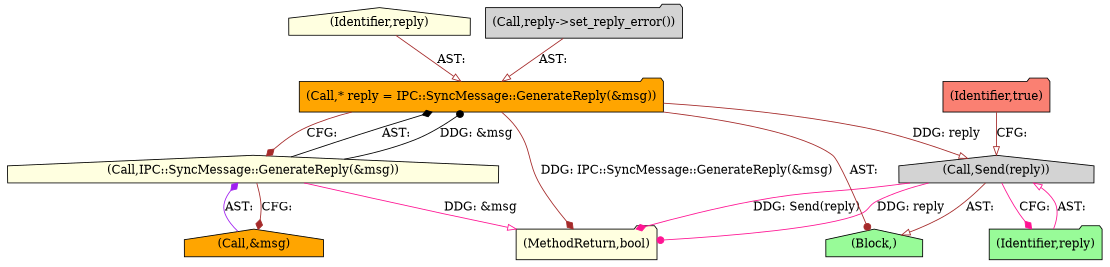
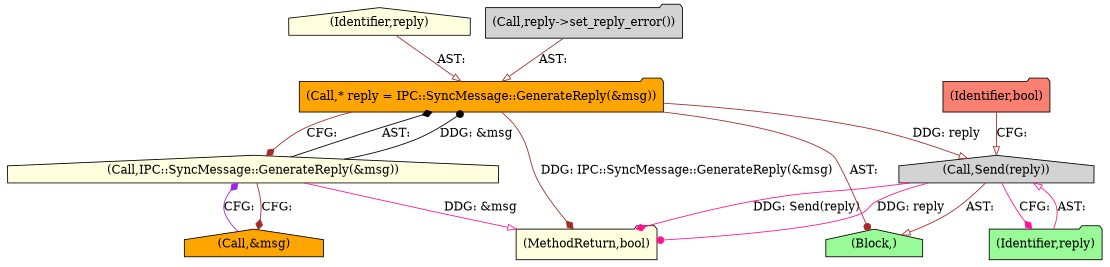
node "(Identifier,true)": label "(Identifier,true)" -> "(Identifier,bool)"
edge "(Call,&msg)" -> "(Call,IPC::SyncMessage::GenerateReply(&msg))": label "AST: " -> "CFG: "
